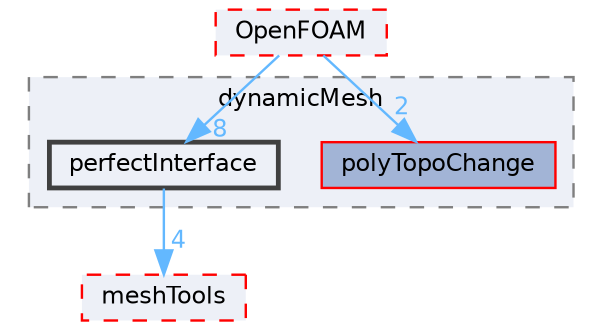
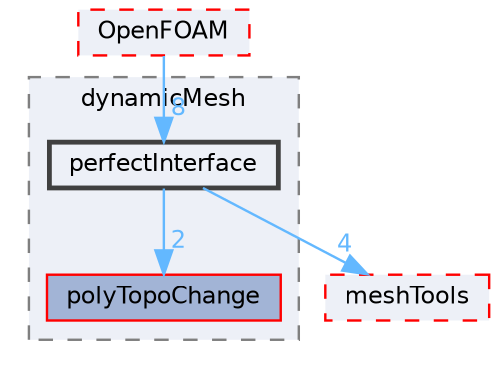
edge "OpenFOAM" -> "polyTopoChange": now "perfectInterface" -> "polyTopoChange"
